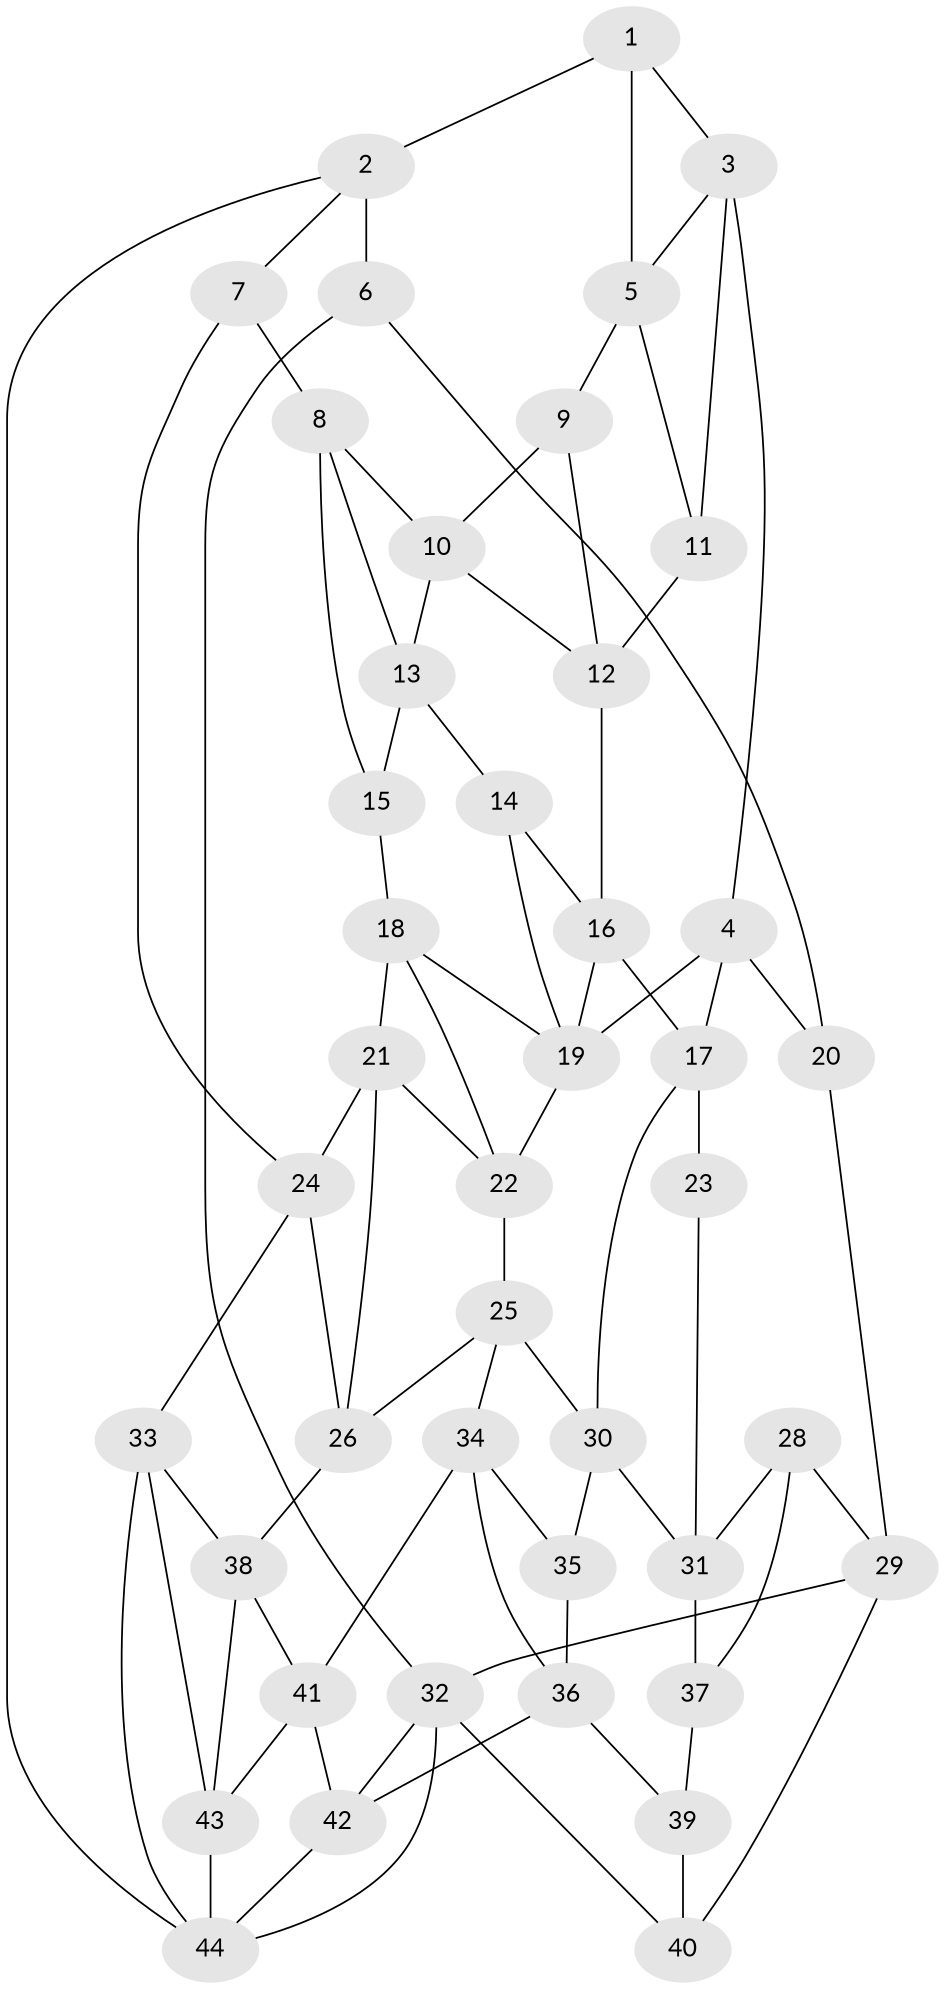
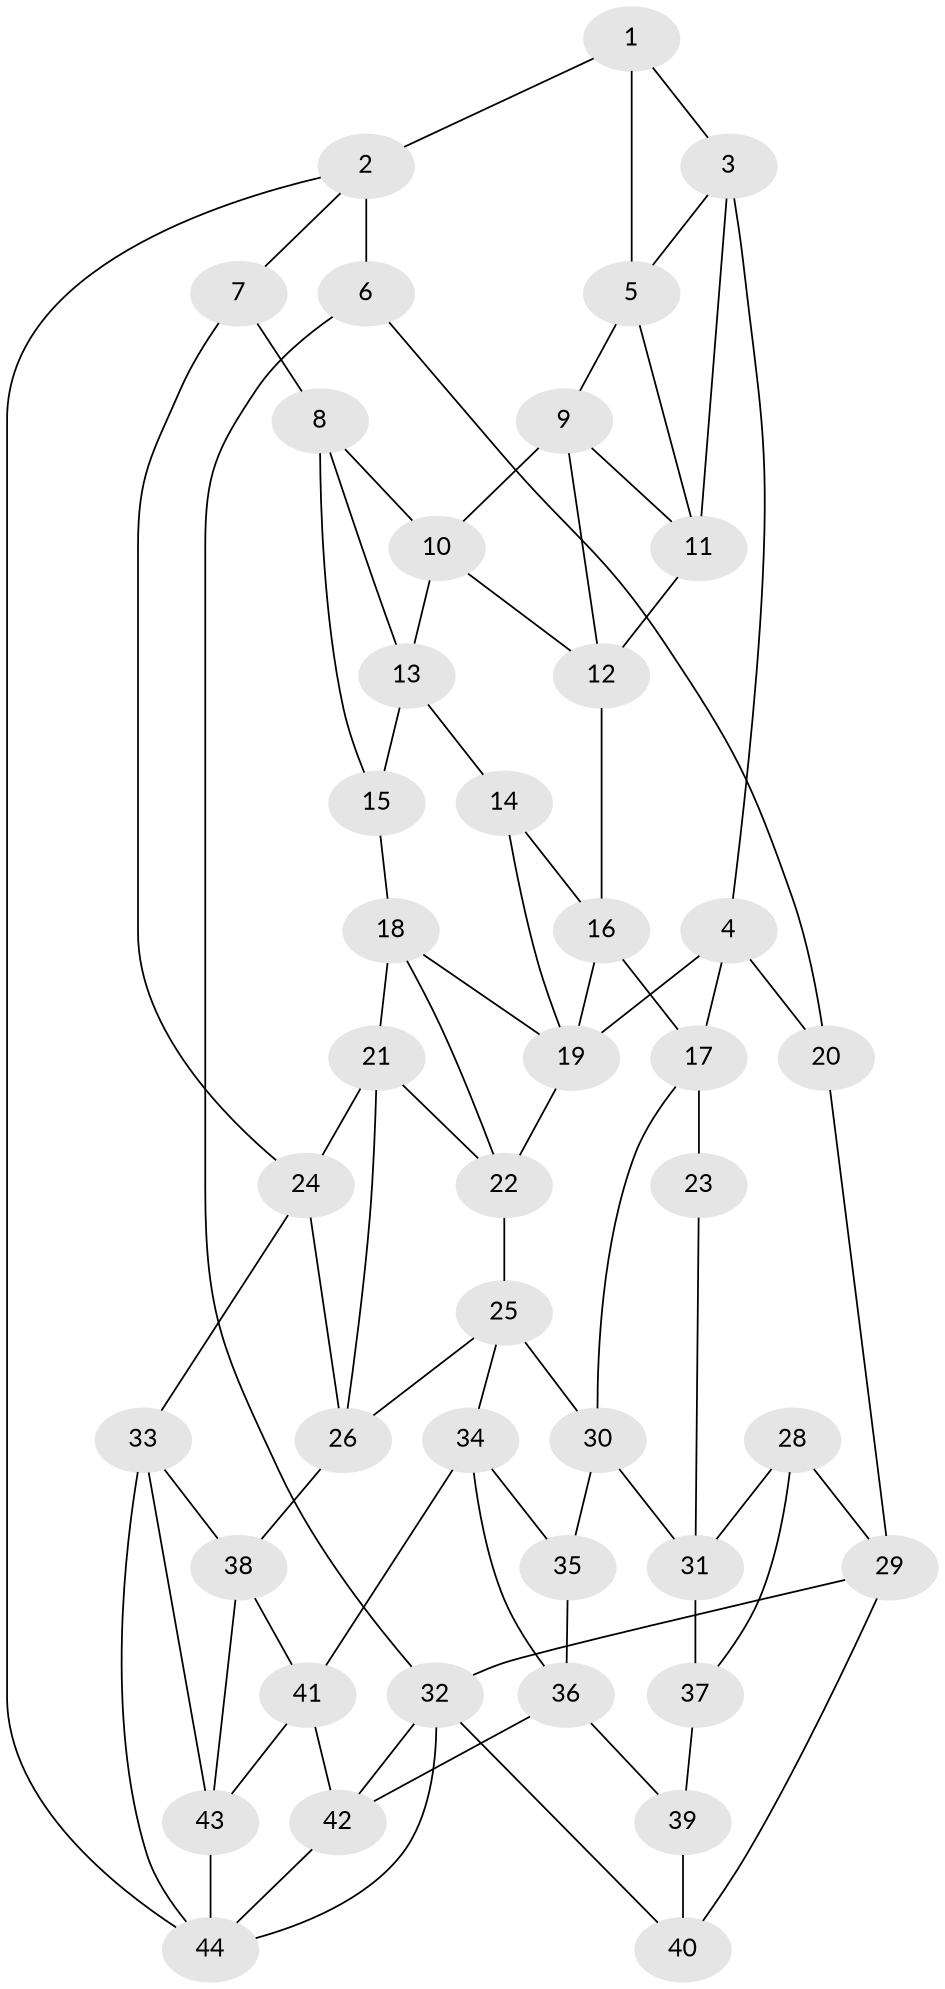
edge "9" -- "11": added
